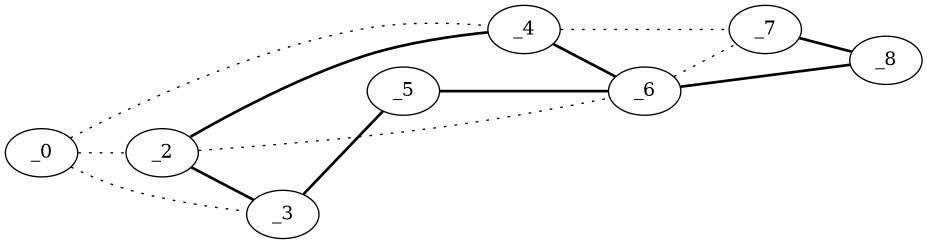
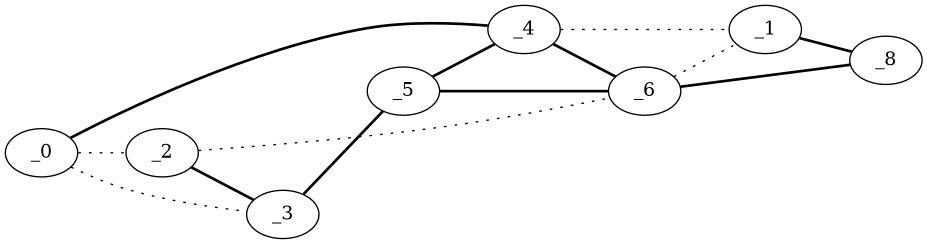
node "_7": label "_7" -> "_1"
edge "_4" -- "_0": style dotted -> bold
edge "_4" -- "_2": now "_4" -- "_5"
